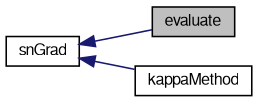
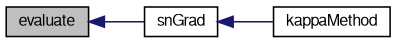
edge "evaluate" -> "snGrad": reversed
